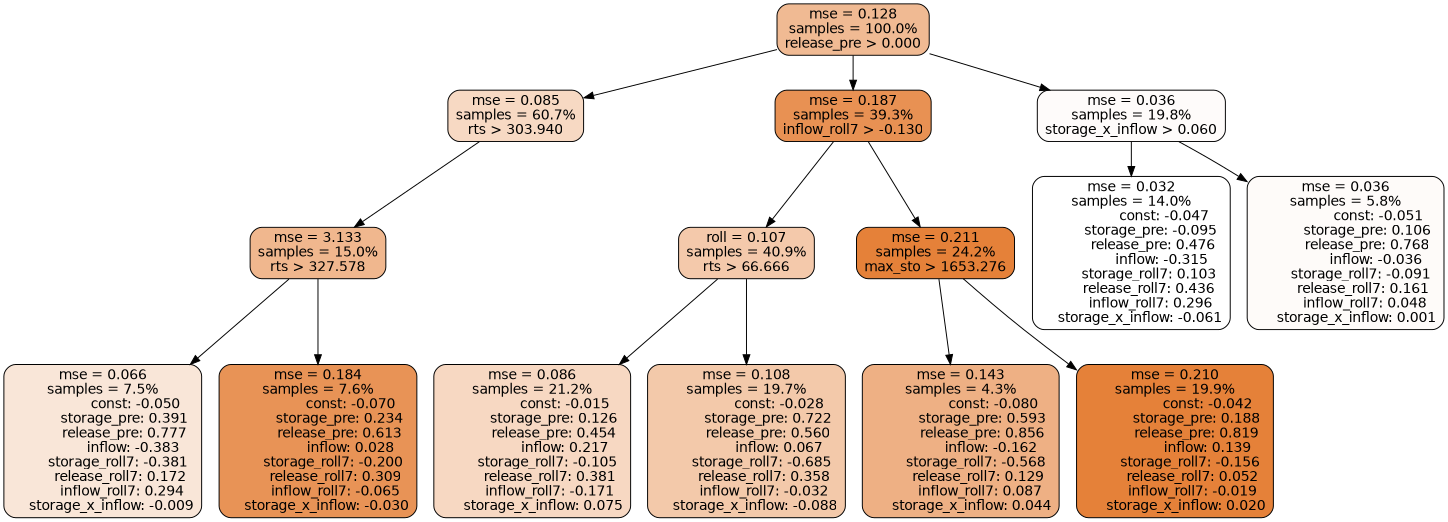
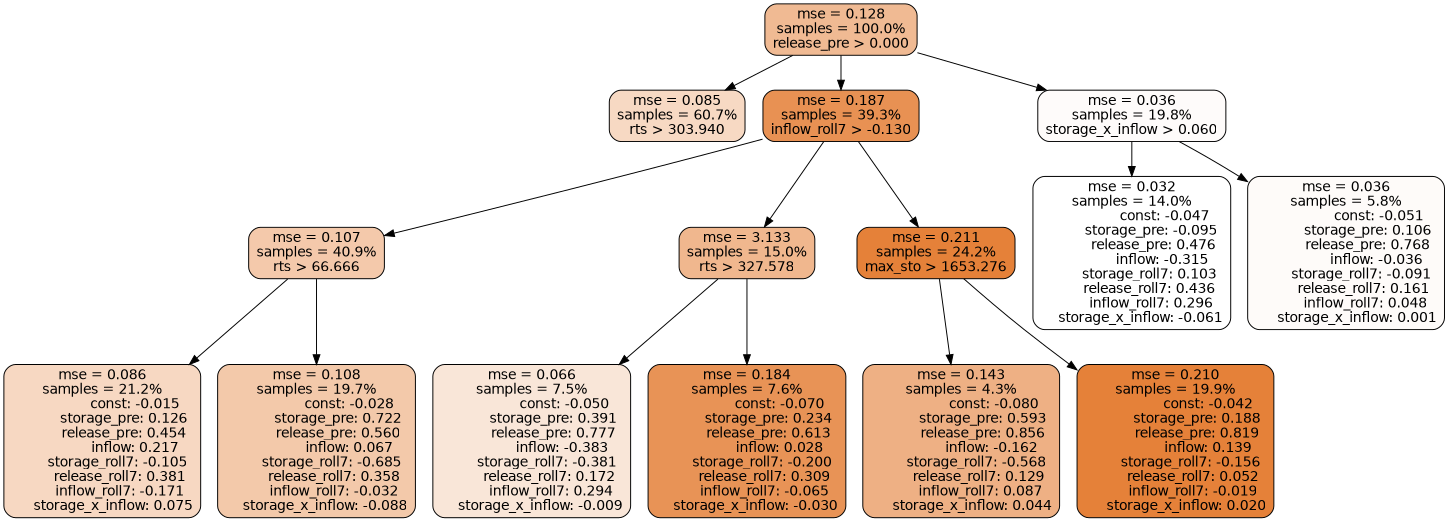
edge "mse = 0.085 samples = 60.7% rts > 303.940" -> "mse = 3.133 samples = 15.0% rts > 327.578": now "mse = 0.187 samples = 39.3% inflow_roll7 > -0.130" -> "mse = 3.133 samples = 15.0% rts > 327.578"
node "roll = 0.107 samples = 40.9% rts > 66.666": label "roll = 0.107 samples = 40.9% rts > 66.666" -> "mse = 0.107 samples = 40.9% rts > 66.666"
